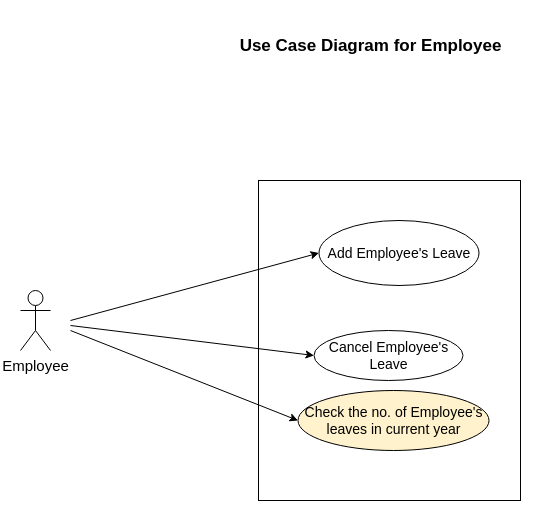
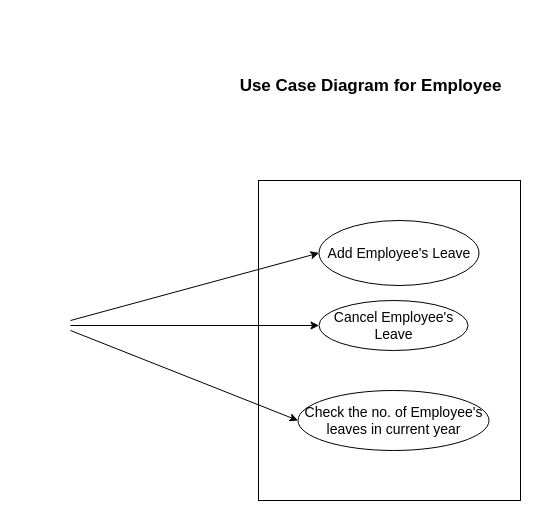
node "Use Case Diagram for Employee": moved (371, 46) -> (371, 86)
node "Employee": removed
node "Cancel Employee's Leave": moved (389, 356) -> (394, 326)
node "Check the no. of Employee's leaves in current year": fillcolor #fff2cc -> #ffffff
